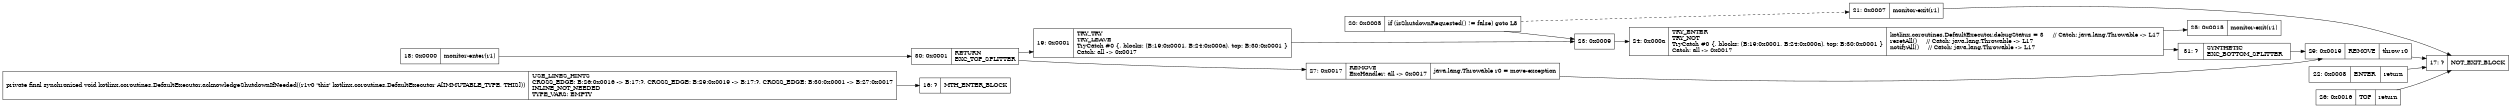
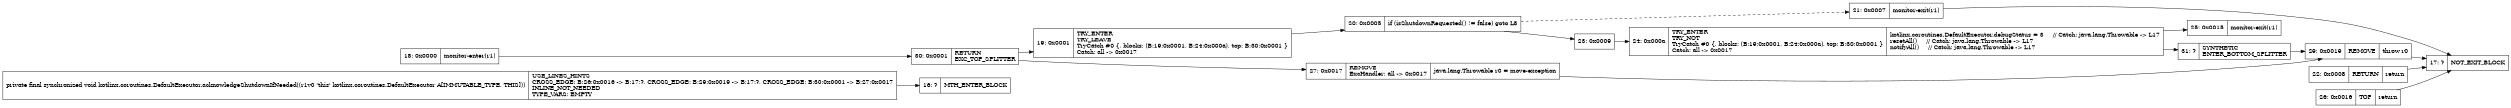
node "19: 0x0001": text "TRY_TRY" -> "TRY_ENTER"
edge "19: 0x0001" -> "23: 0x0009": now "19: 0x0001" -> "20: 0x0005"
node "31: ?": text "EXC_BOTTOM_SPLITTER" -> "ENTER_BOTTOM_SPLITTER"
node "22: 0x0008": text "ENTER" -> "RETURN"
